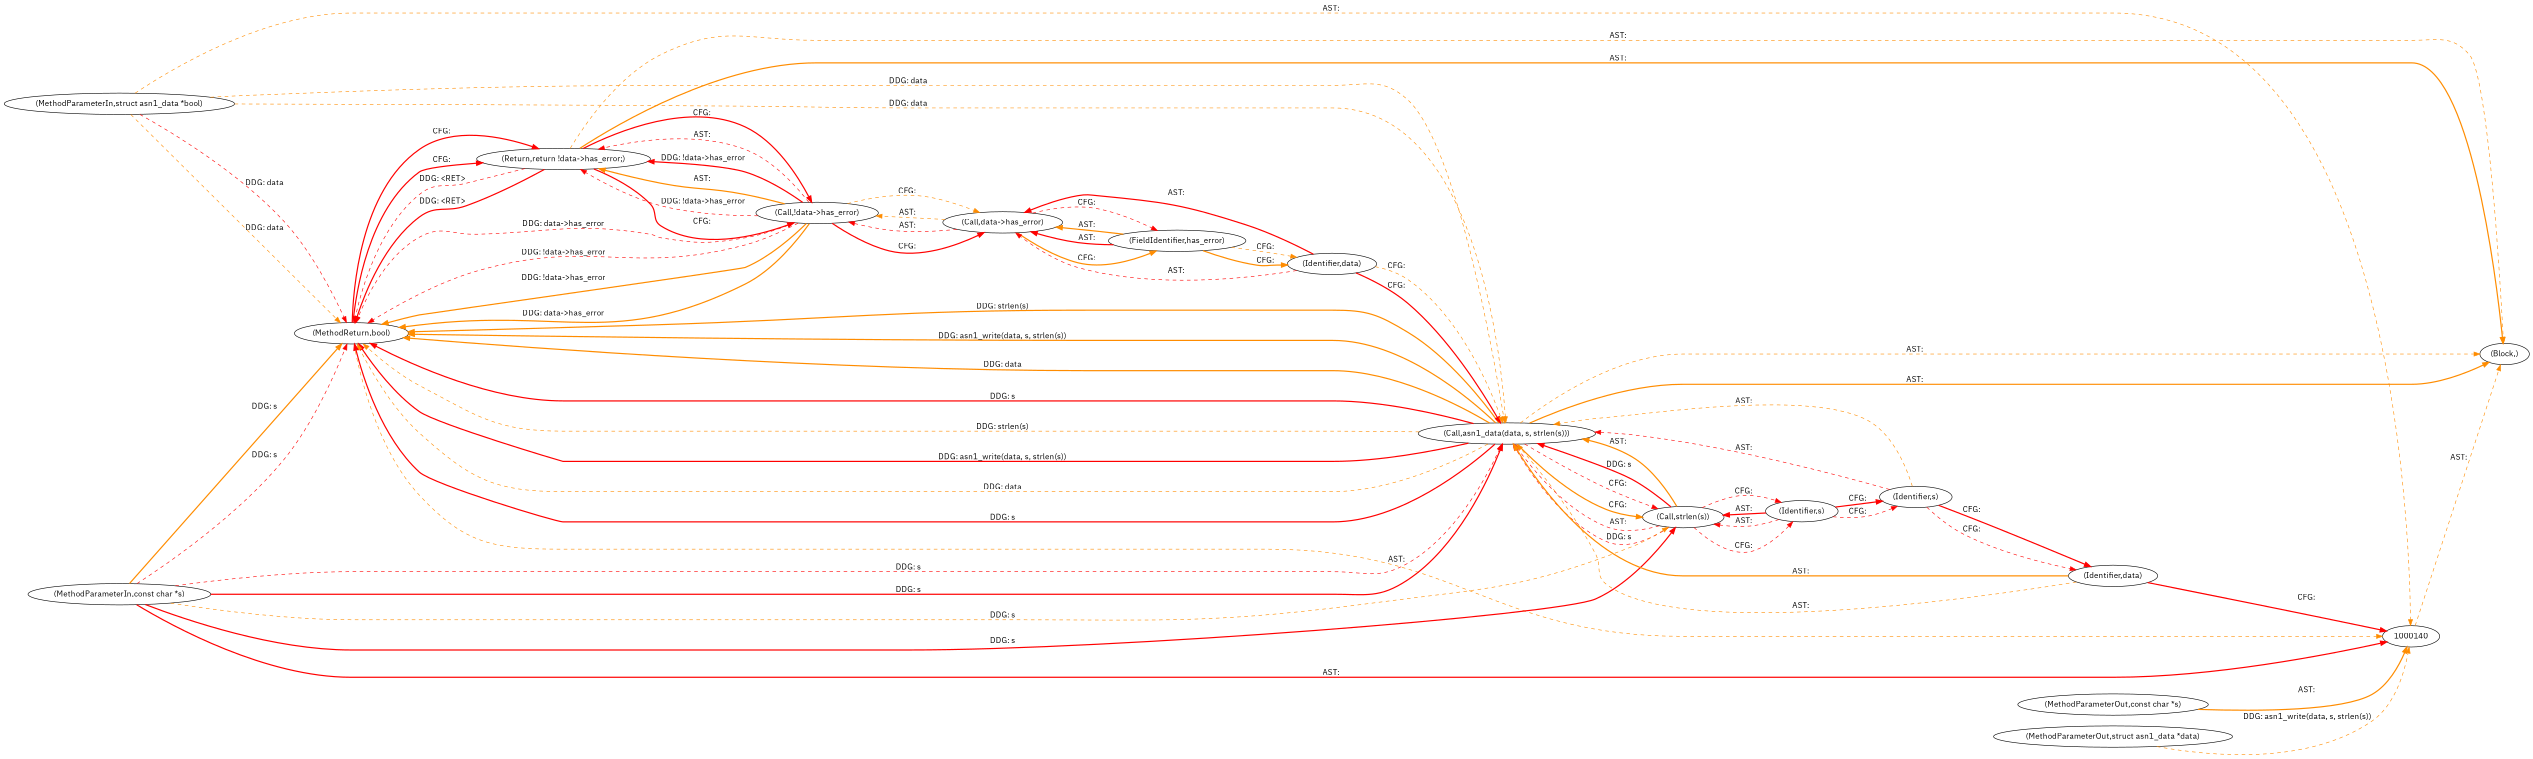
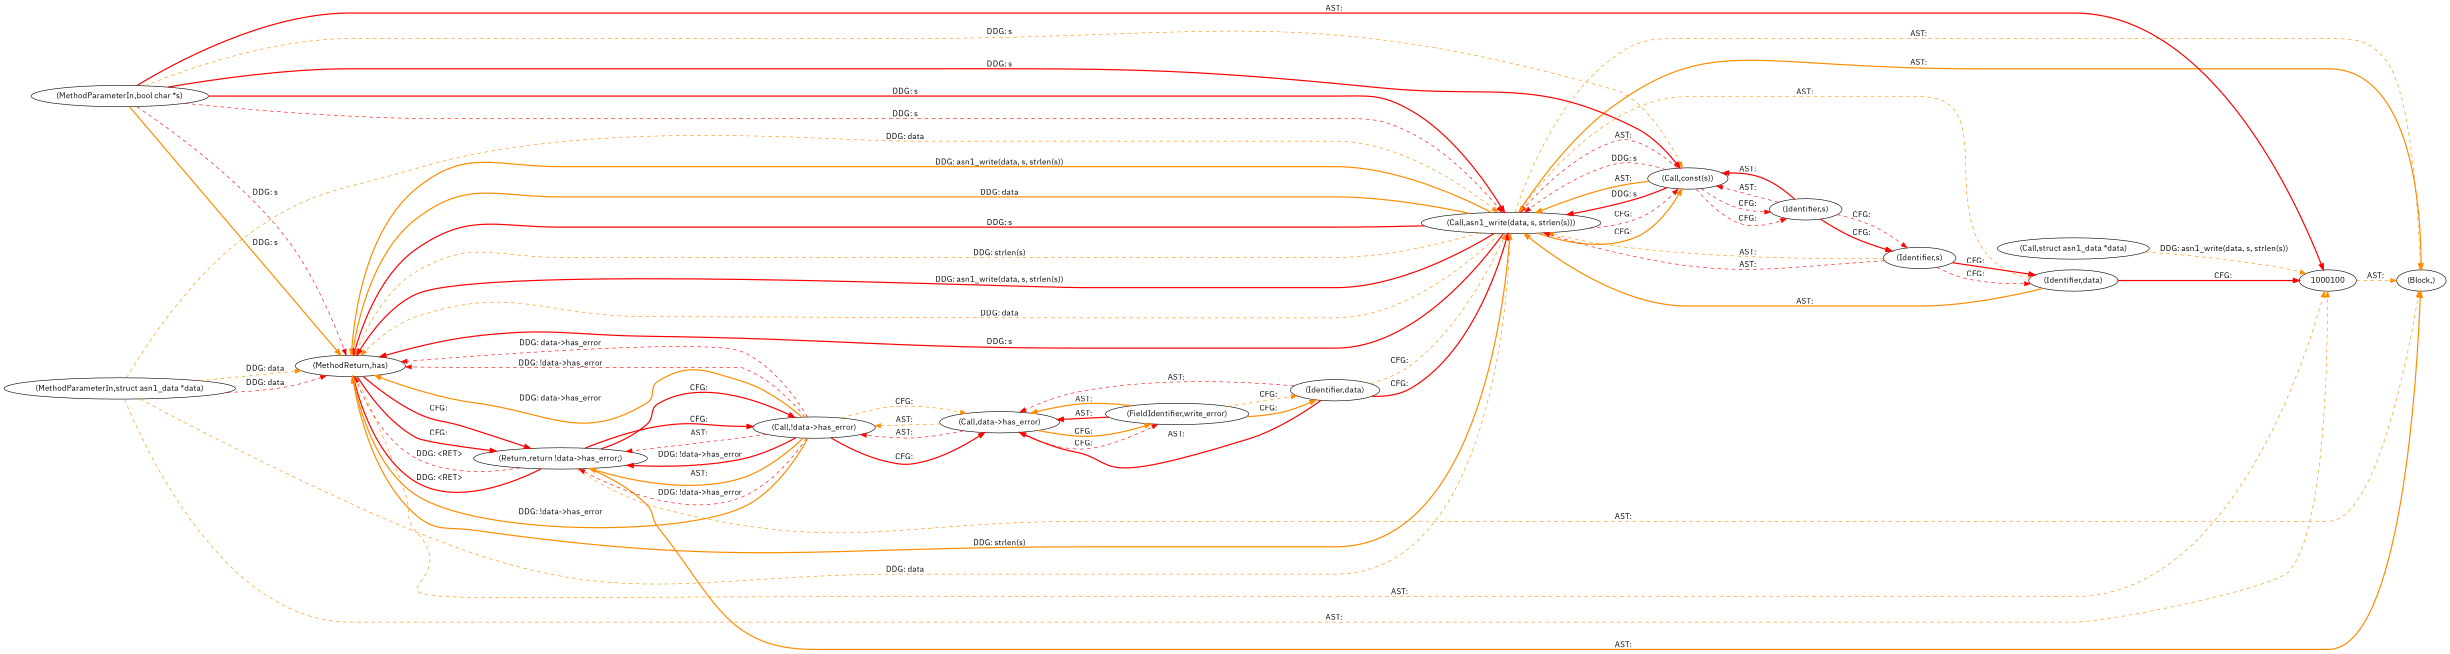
node "(MethodParameterIn,struct asn1_data *bool)": label "(MethodParameterIn,struct asn1_data *bool)" -> "(MethodParameterIn,struct asn1_data *data)"
node "(FieldIdentifier,has_error)": label "(FieldIdentifier,has_error)" -> "(FieldIdentifier,write_error)"
node "(MethodReturn,bool)": label "(MethodReturn,bool)" -> "(MethodReturn,has)"
node "(Call,asn1_data(data, s, strlen(s)))": label "(Call,asn1_data(data, s, strlen(s)))" -> "(Call,asn1_write(data, s, strlen(s)))"
node "(Call,strlen(s))": label "(Call,strlen(s))" -> "(Call,const(s))"
node "(MethodParameterIn,const char *s)": label "(MethodParameterIn,const char *s)" -> "(MethodParameterIn,bool char *s)"
node "1000140": label "1000140" -> "1000100"
node "(MethodParameterOut,const char *s)": removed
node "(MethodParameterOut,struct asn1_data *data)": label "(MethodParameterOut,struct asn1_data *data)" -> "(Call,struct asn1_data *data)"
